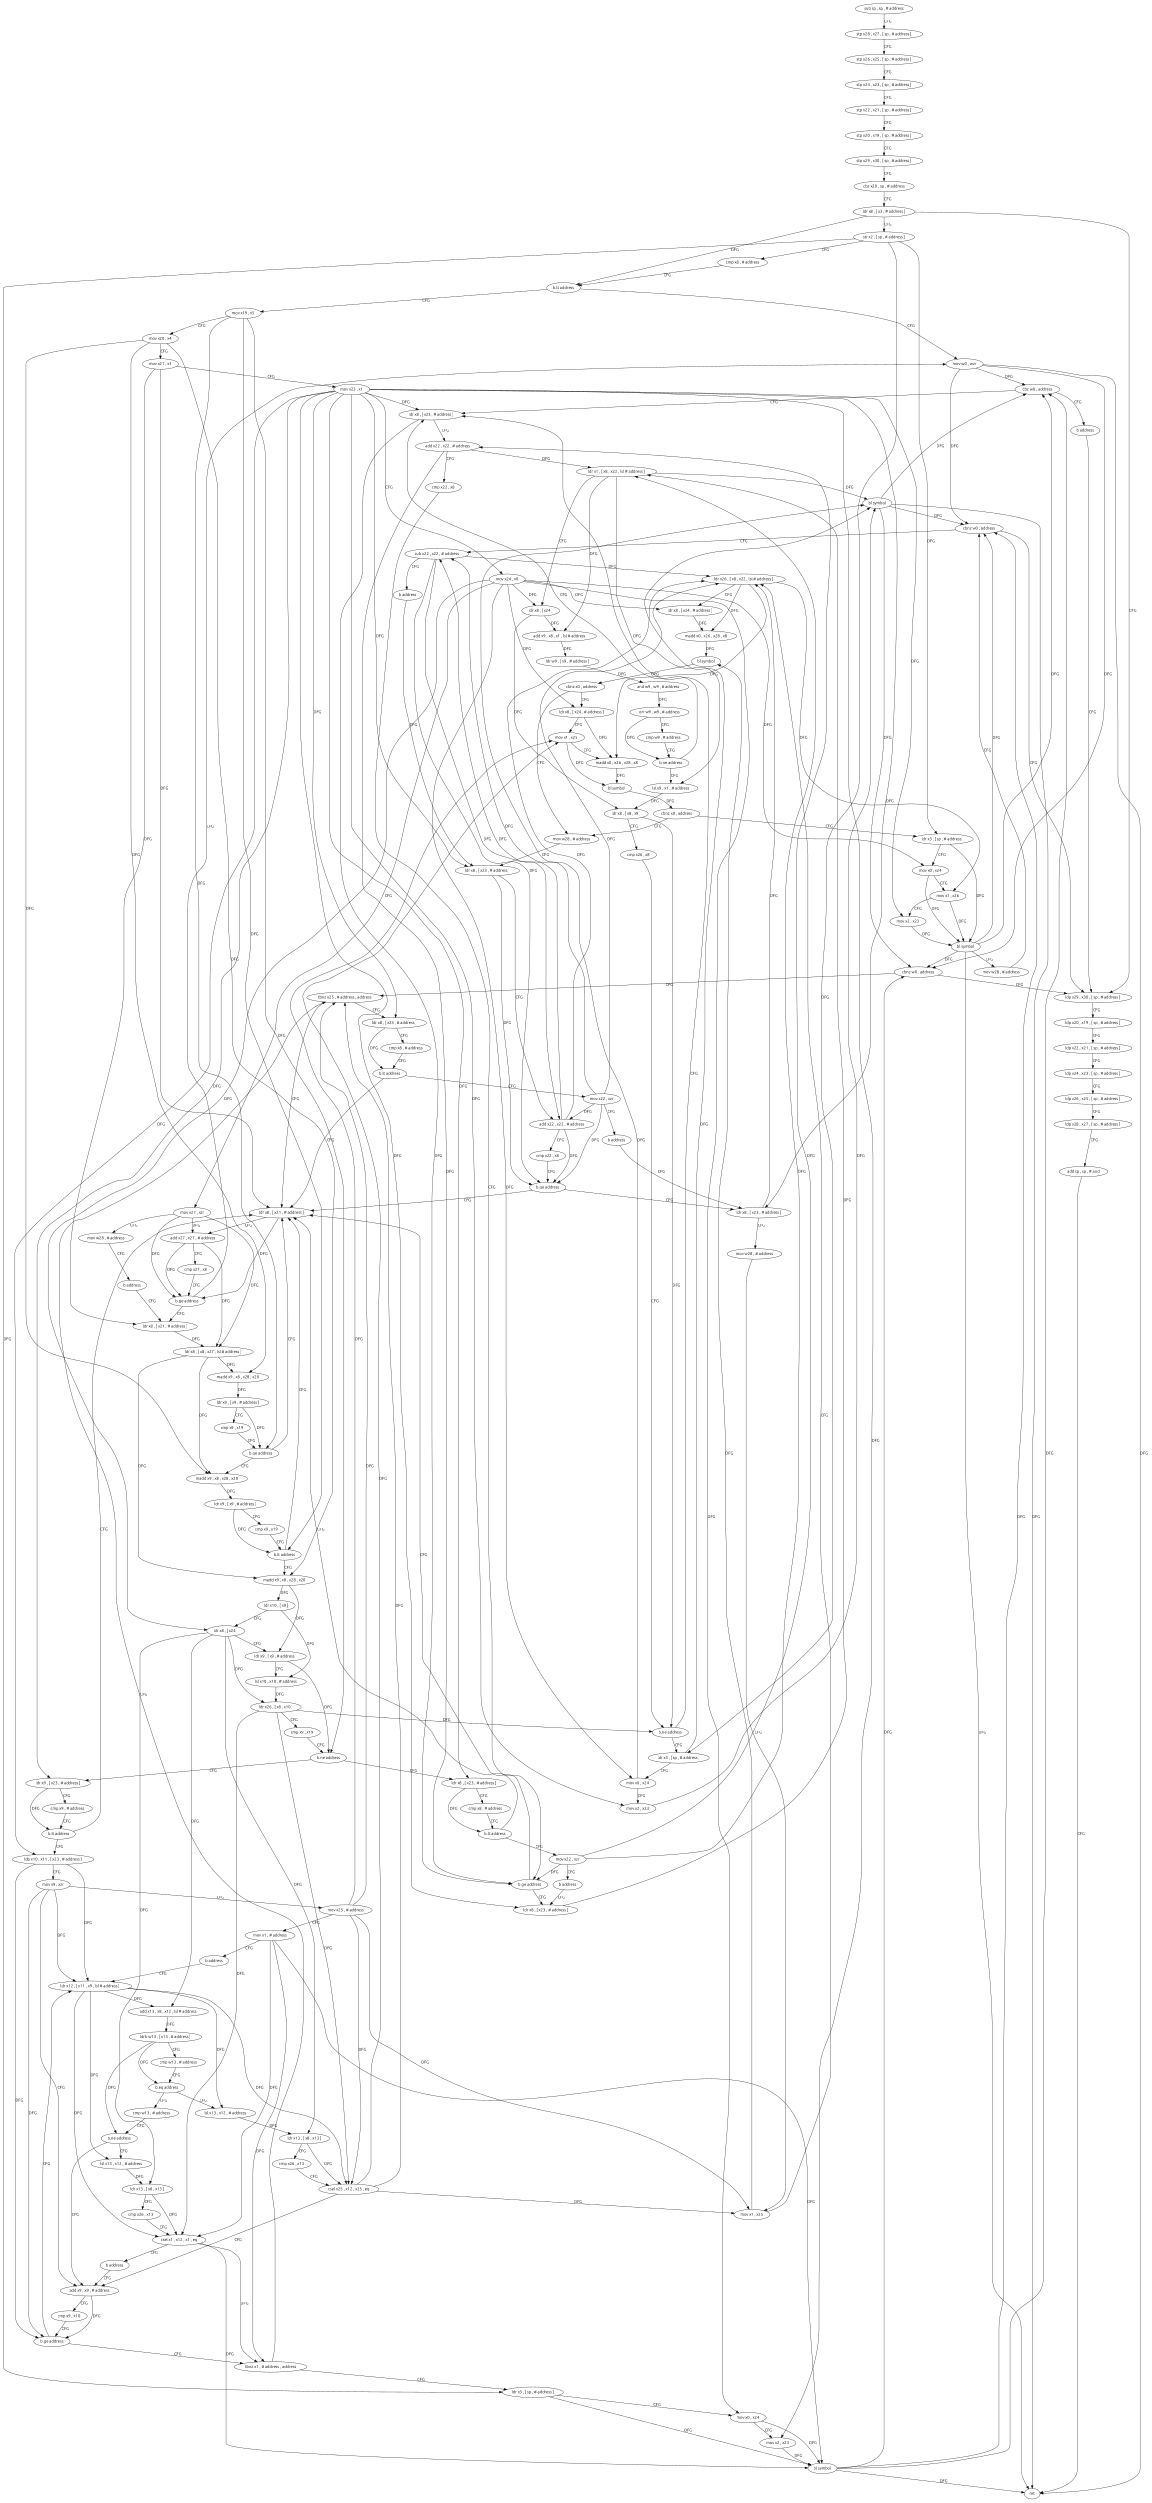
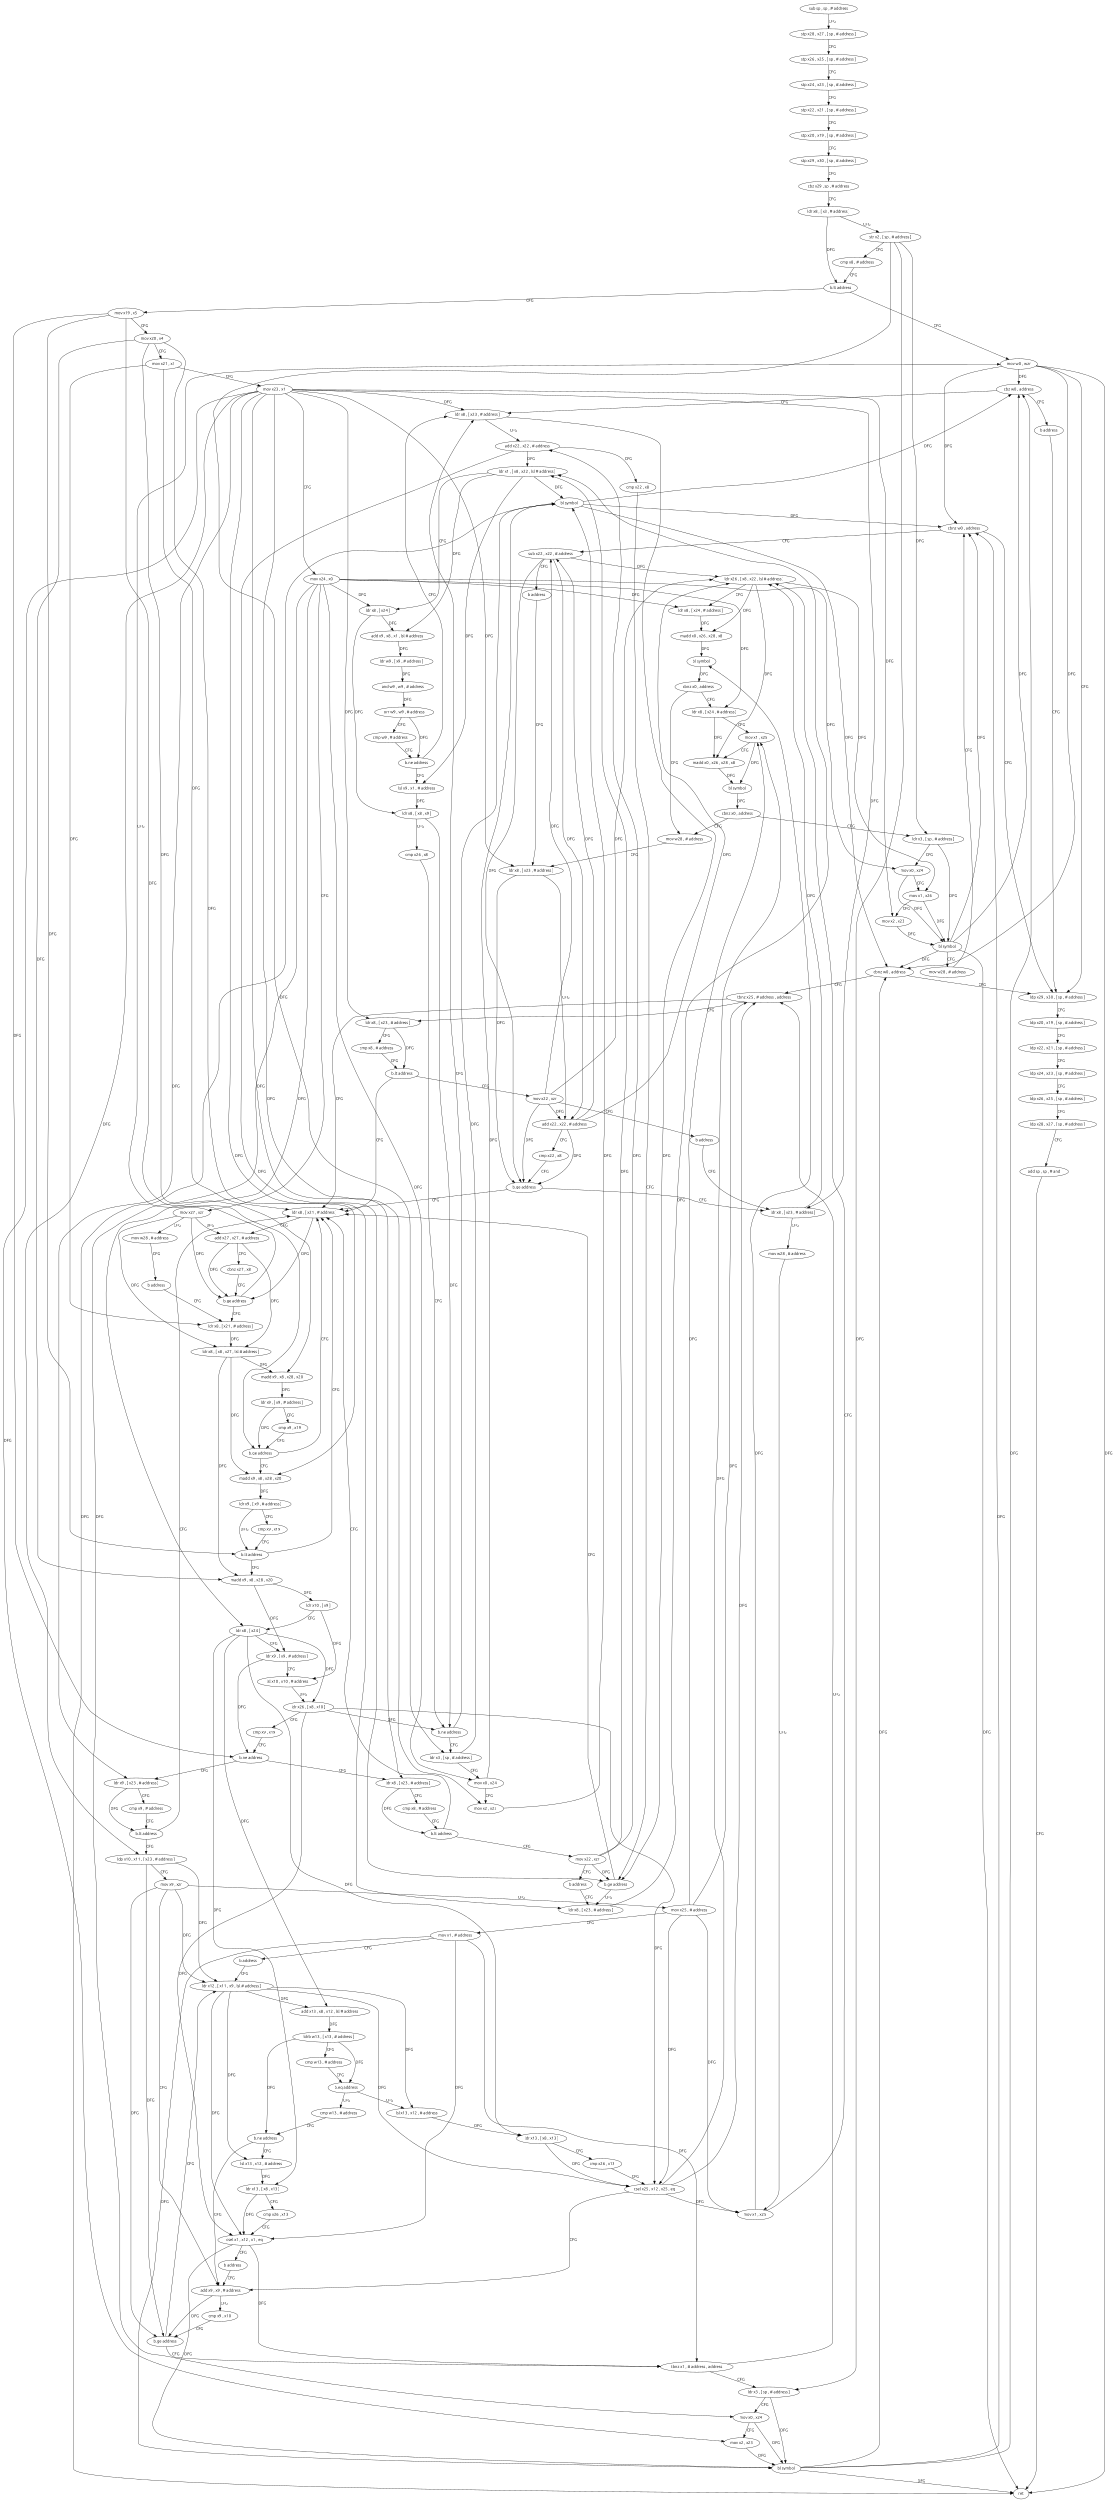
edge "ldr x8 , [ x3 , # address ]" -> "ldp x29 , x30 , [ sp , # address ]": now "mov w0 , wzr" -> "ldp x29 , x30 , [ sp , # address ]"
node "cmp x27 , x8": label "cmp x27 , x8" -> "cbnz x27 , x8"
